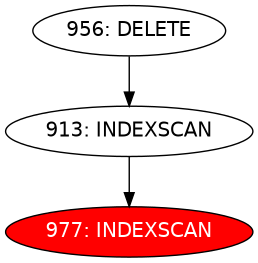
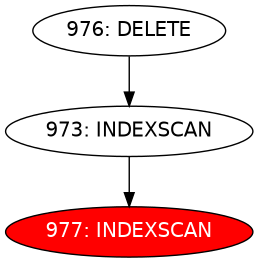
node "956: DELETE": label "956: DELETE" -> "976: DELETE"
node "913: INDEXSCAN": label "913: INDEXSCAN" -> "973: INDEXSCAN"
